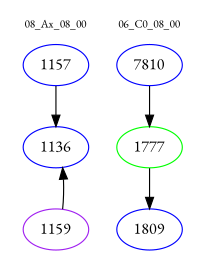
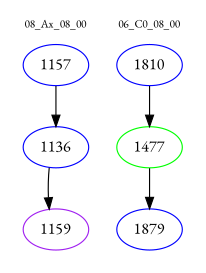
node "7810": label "7810" -> "1810"
node "1777": label "1777" -> "1477"
edge "1159" -> "1136": reversed
node "1809": label "1809" -> "1879"
